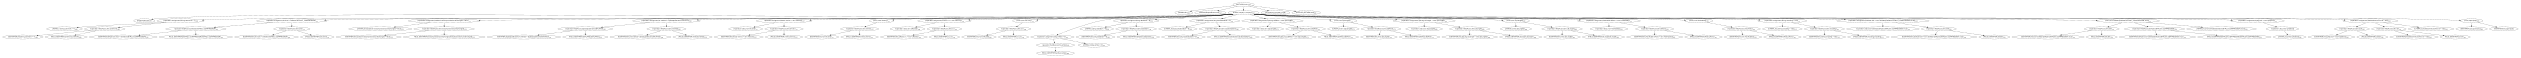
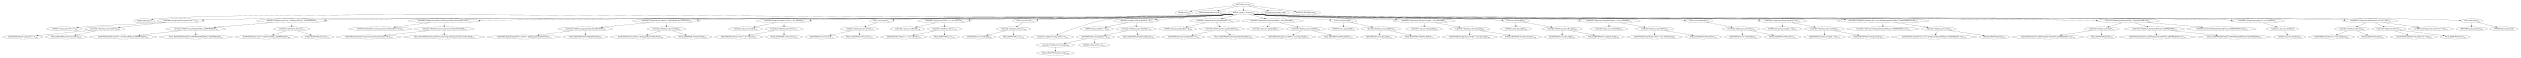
edge "(<operator>.assignment,long written = 0)" -> "(<operator>.fieldAccess,this.written)": now "(IDENTIFIER,this,long dataStart = 0)" -> "(<operator>.fieldAccess,this.written)"
edge "(<operator>.assignment,long written = 0)" -> "(LITERAL,0,long written = 0)": now "(IDENTIFIER,this,long dataStart = 0)" -> "(LITERAL,0,long written = 0)"
